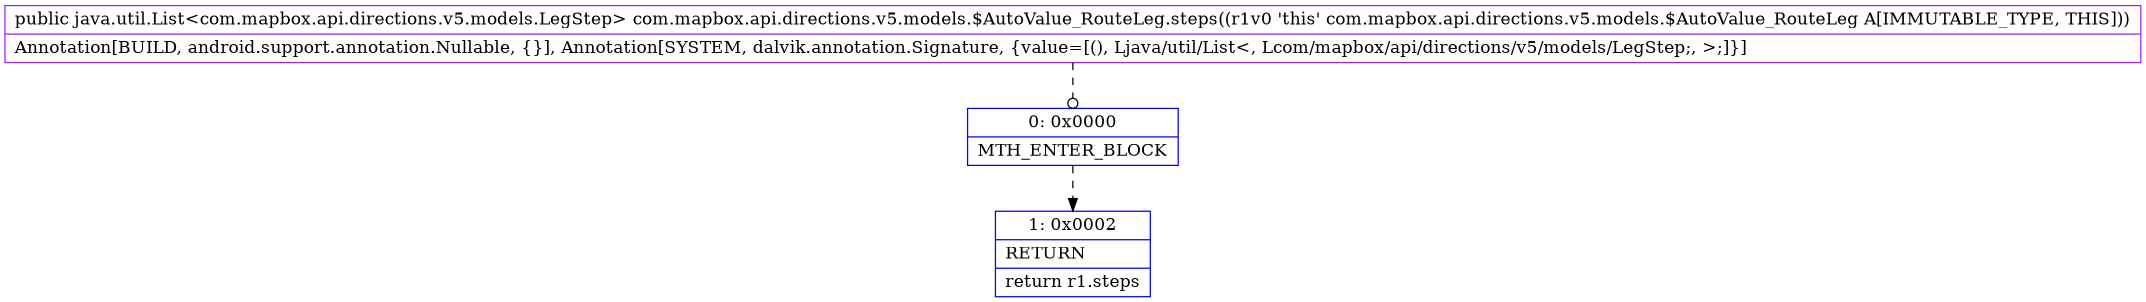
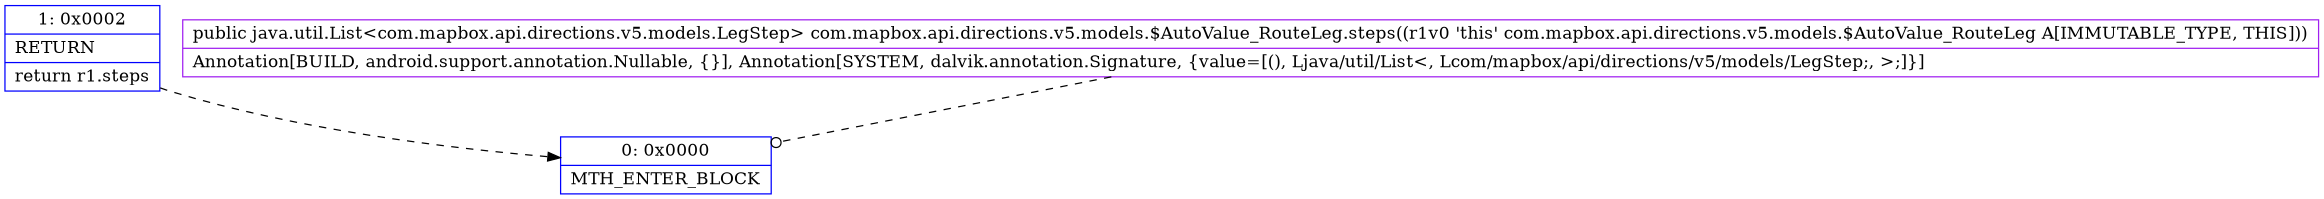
edge "0: 0x0000" -> "1: 0x0002": reversed
